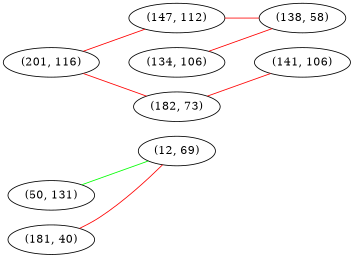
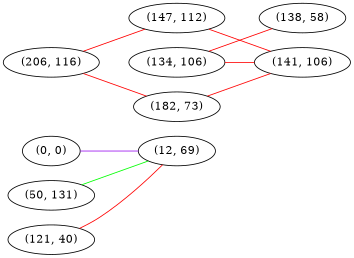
edge "(147, 112)" -- "(138, 58)": now "(147, 112)" -- "(141, 106)"
node "(201, 116)": label "(201, 116)" -> "(206, 116)"
edge "(134, 106)" -- "(141, 106)": added
node "(0, 0)": added
node "(181, 40)": label "(181, 40)" -> "(121, 40)"
